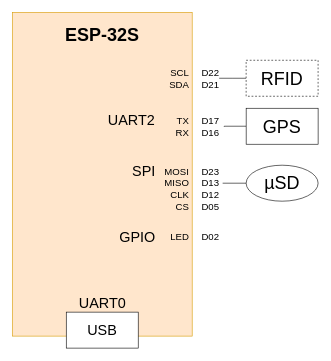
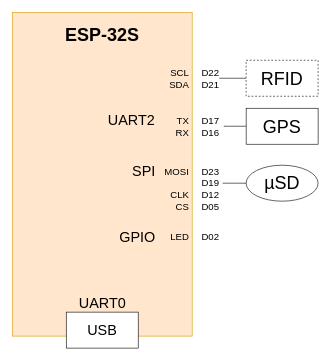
node "MISO": removed
node "D13": label "D13" -> "D19"
